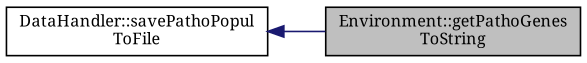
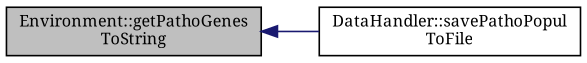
edge "Environment::getPathoGenes ToString" -> "DataHandler::savePathoPopul ToFile": reversed
